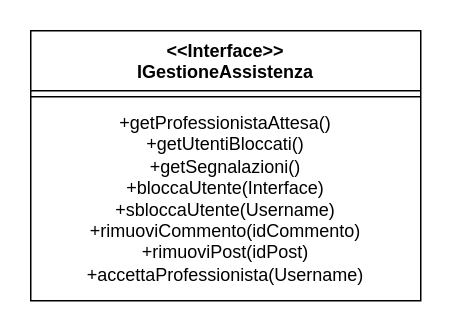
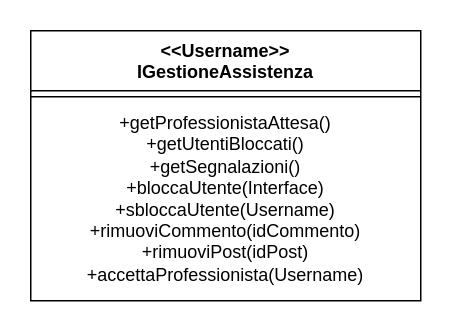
node "<<Interface>> IGestioneAssistenza": label "<<Interface>> IGestioneAssistenza" -> "<<Username>> IGestioneAssistenza"
